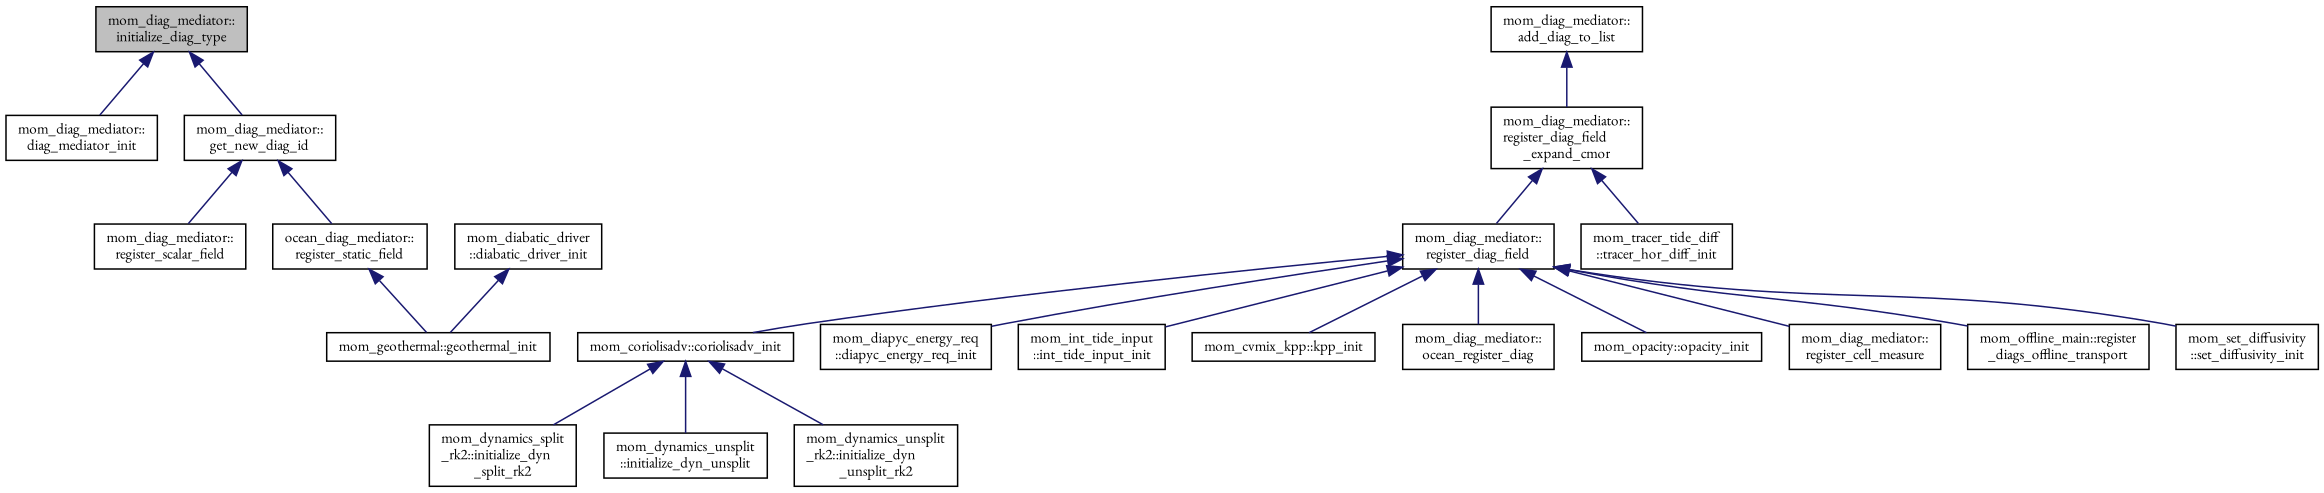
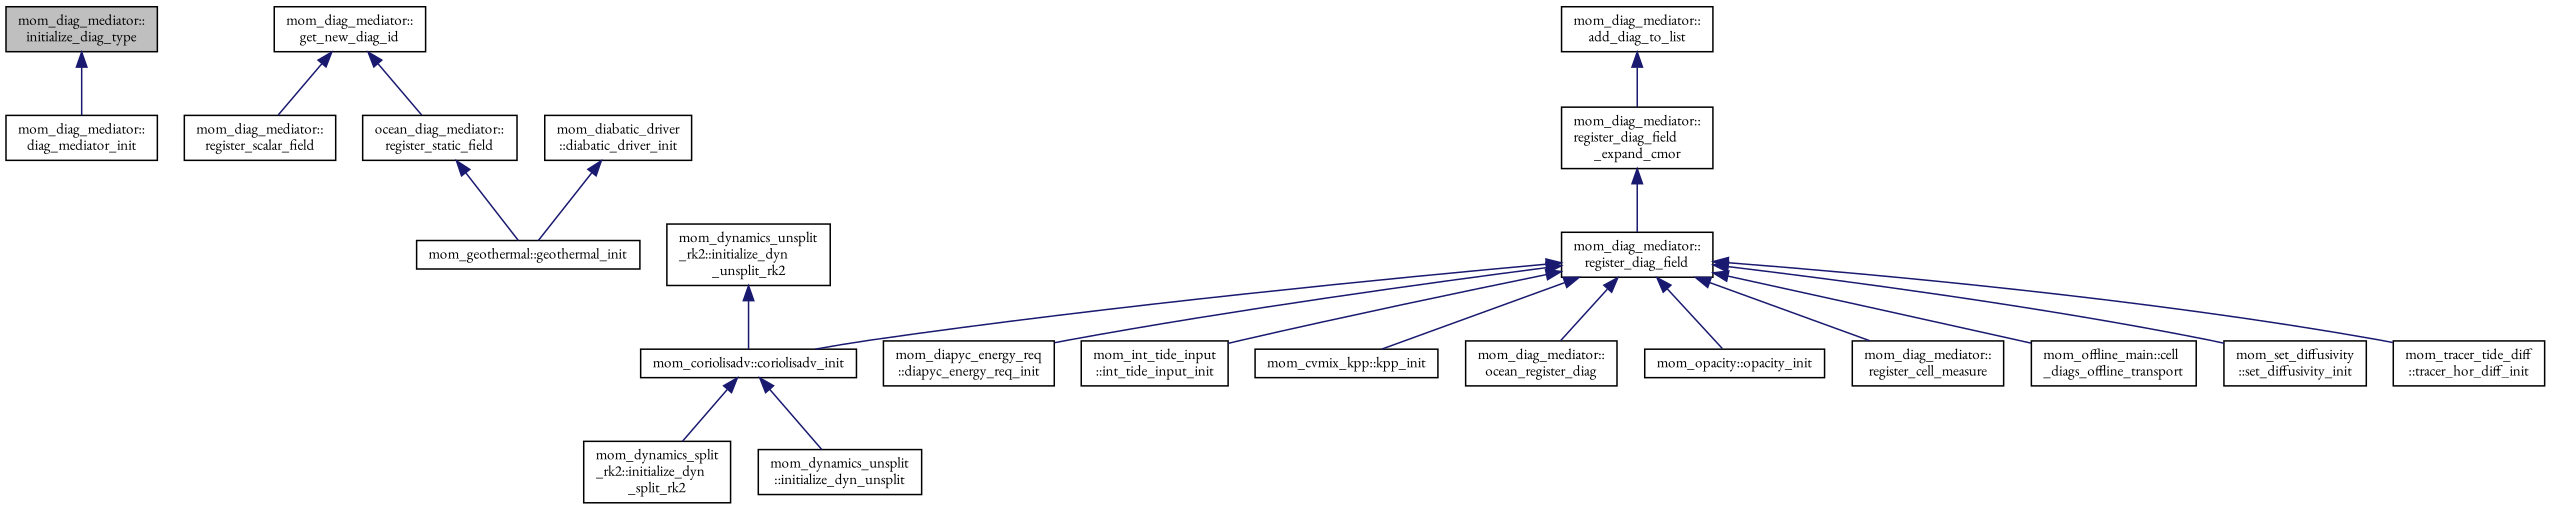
edge "mom_diag_mediator:: get_new_diag_id" -> "mom_diag_mediator:: initialize_diag_type": removed
edge "mom_tracer_tide_diff ::tracer_hor_diff_init" -> "mom_diag_mediator:: register_diag_field _expand_cmor": now "mom_tracer_tide_diff ::tracer_hor_diff_init" -> "mom_diag_mediator:: register_diag_field"
node "mom_offline_main::register _diags_offline_transport": label "mom_offline_main::register _diags_offline_transport" -> "mom_offline_main::cell _diags_offline_transport"
edge "mom_dynamics_unsplit _rk2::initialize_dyn _unsplit_rk2" -> "mom_coriolisadv::coriolisadv_init": reversed
